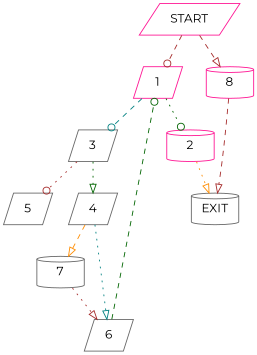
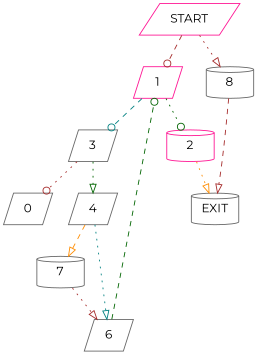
edge "START" -> "8": style dashed -> dotted
node "8": color deeppink -> gray40
node "5": label "5" -> "0"
